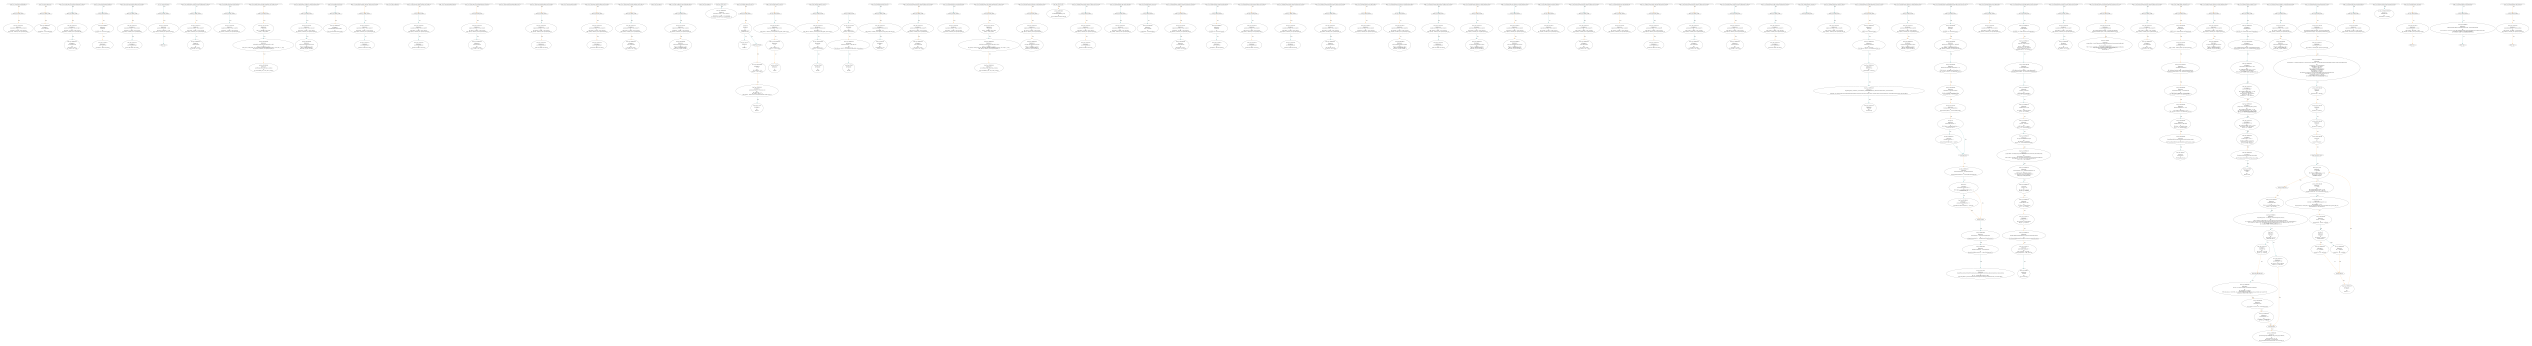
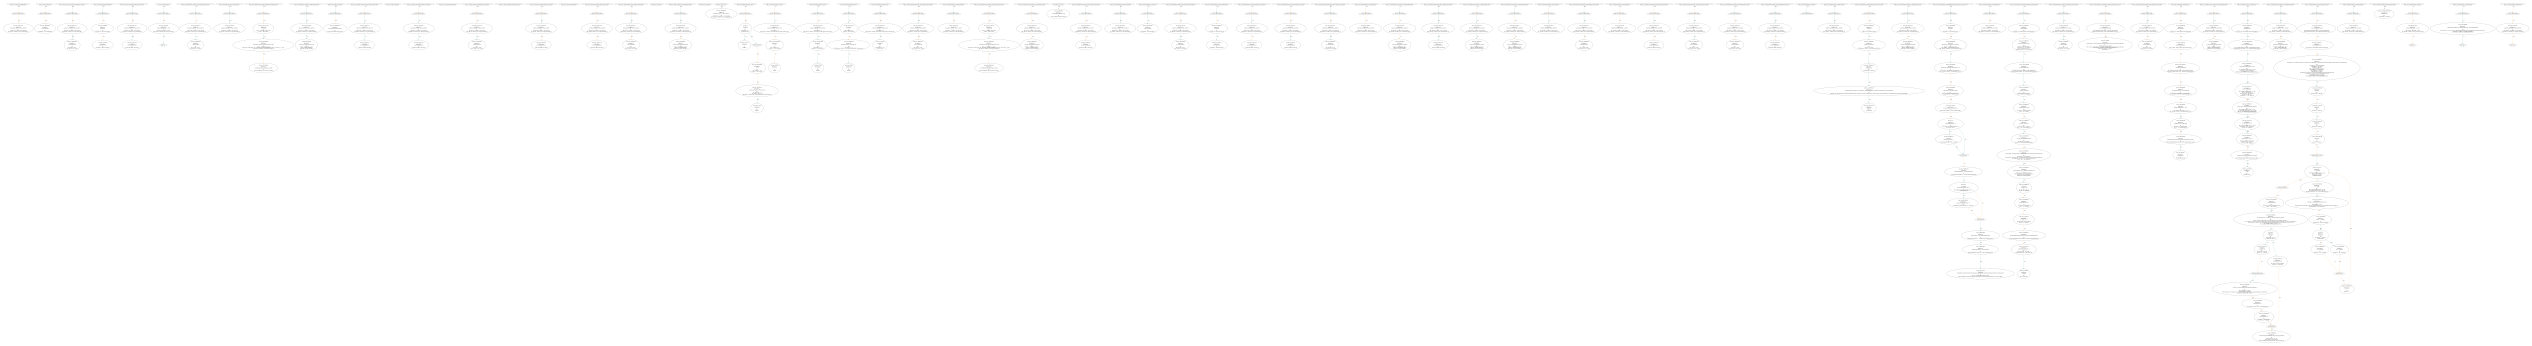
node "buggy_22.sol_SafeMath_add(uint256,uint256)": added
